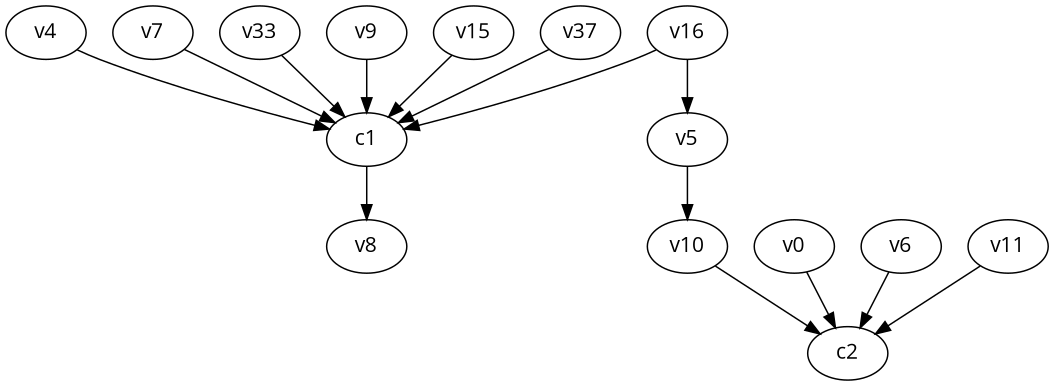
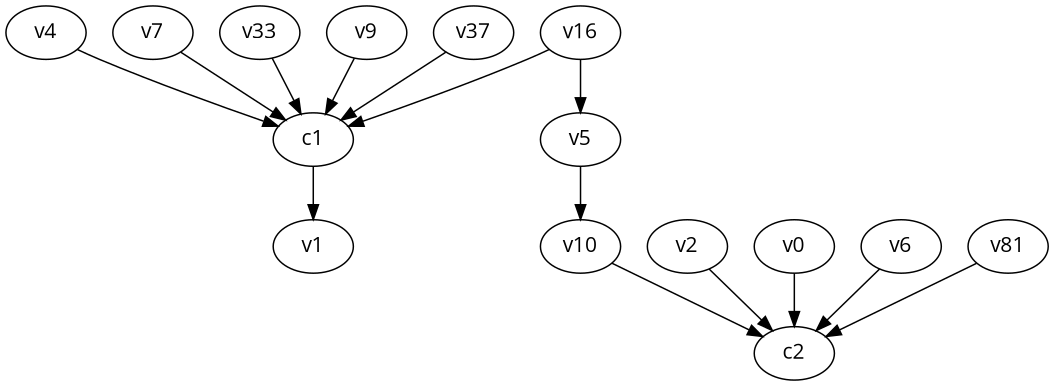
node "v15": removed
node "v8": label "v8" -> "v1"
node "v2": added
node "v11": label "v11" -> "v81"
